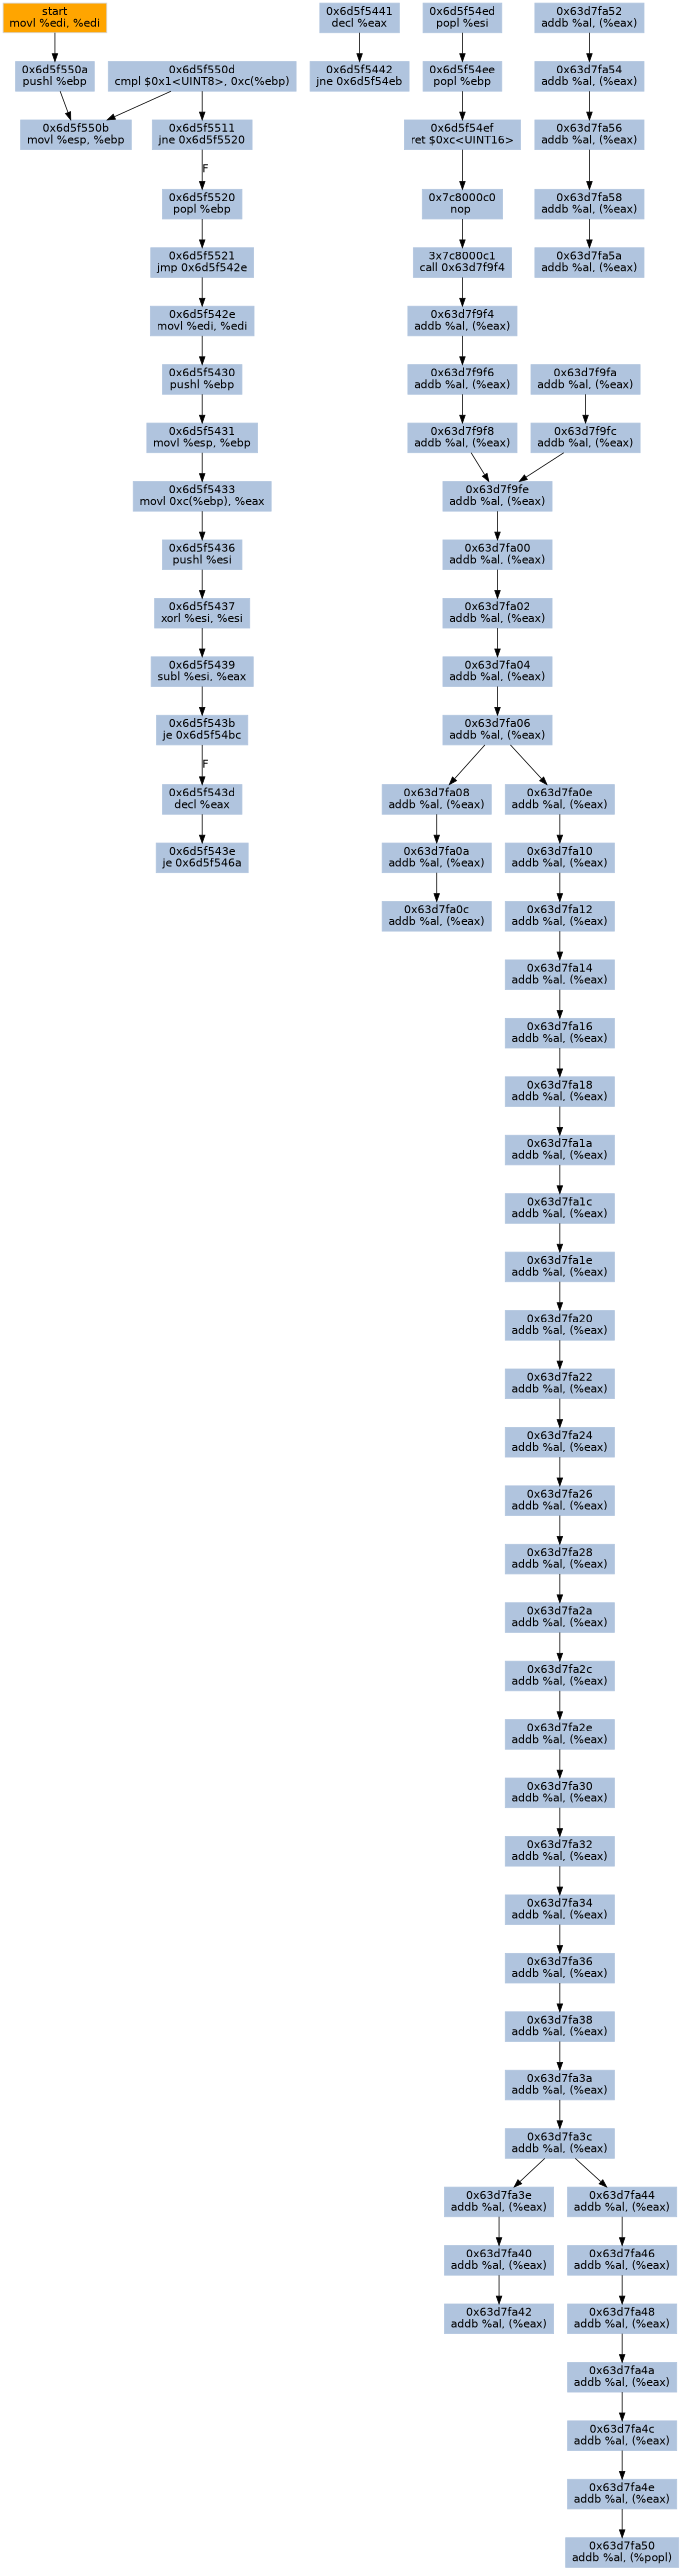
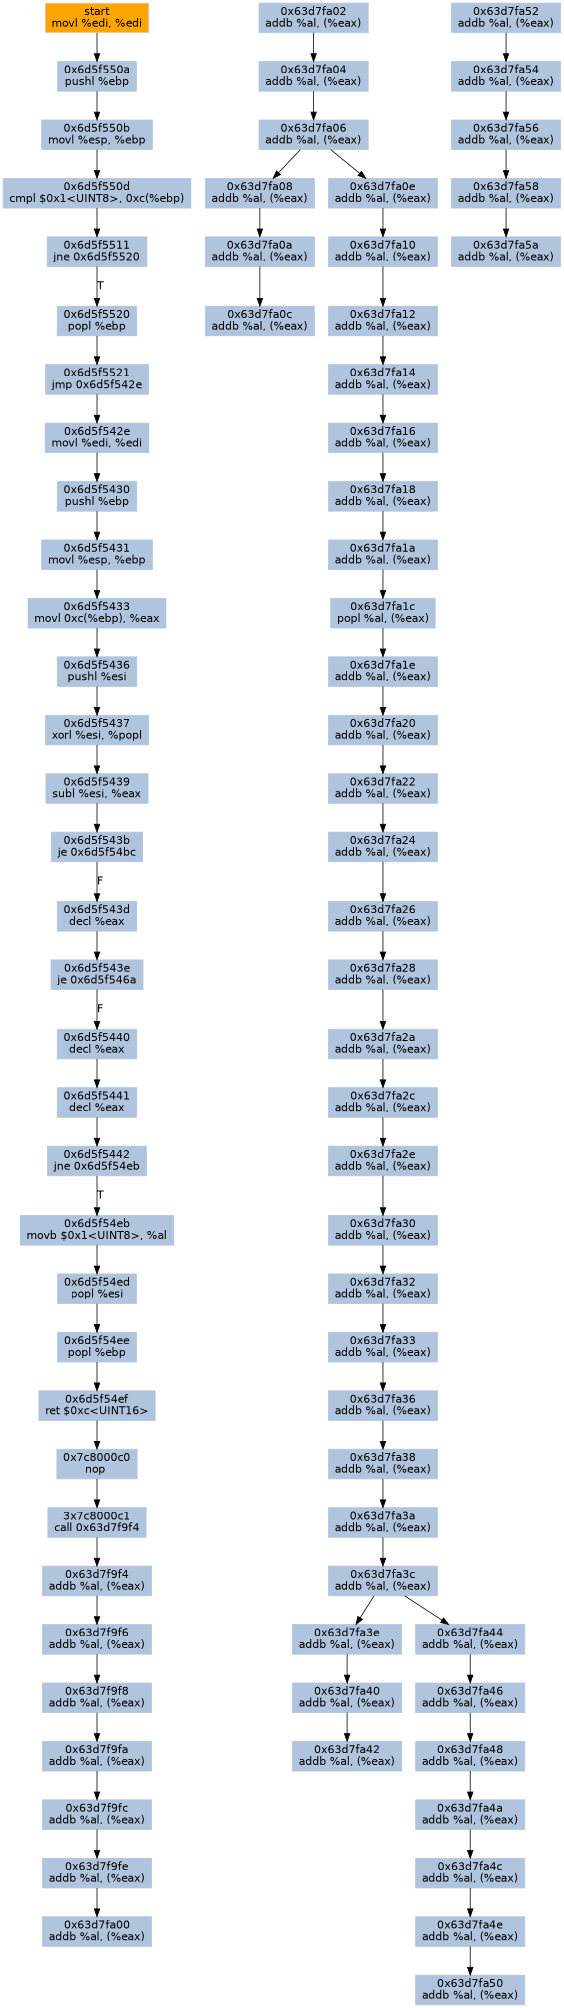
edge "0x6d5f550d cmpl $0x1<UINT8>, 0xc(%ebp)" -> "0x6d5f550b movl %esp, %ebp": reversed
edge "0x6d5f5511 jne 0x6d5f5520" -> "0x6d5f5520 popl %ebp": label "F" -> "T"
edge "0x63d7f9f8 addb %al, (%eax)" -> "0x63d7f9fe addb %al, (%eax)": now "0x63d7f9f8 addb %al, (%eax)" -> "0x63d7f9fa addb %al, (%eax)"
edge "0x63d7fa00 addb %al, (%eax)" -> "0x63d7fa02 addb %al, (%eax)": removed
node "0x6d5f5437 xorl %esi, %esi": label "0x6d5f5437 xorl %esi, %esi" -> "0x6d5f5437 xorl %esi, %popl"
node "0x6d5f5440 decl %eax": added
node "0x63d7fa1c addb %al, (%eax)": label "0x63d7fa1c addb %al, (%eax)" -> "0x63d7fa1c popl %al, (%eax)"
node "0x6d5f54eb movb $0x1<UINT8>, %al": added
node "0x63d7fa34 addb %al, (%eax)": label "0x63d7fa34 addb %al, (%eax)" -> "0x63d7fa33 addb %al, (%eax)"
node "0x63d7fa50 addb %al, (%popl)": label "0x63d7fa50 addb %al, (%popl)" -> "0x63d7fa50 addb %al, (%eax)"
